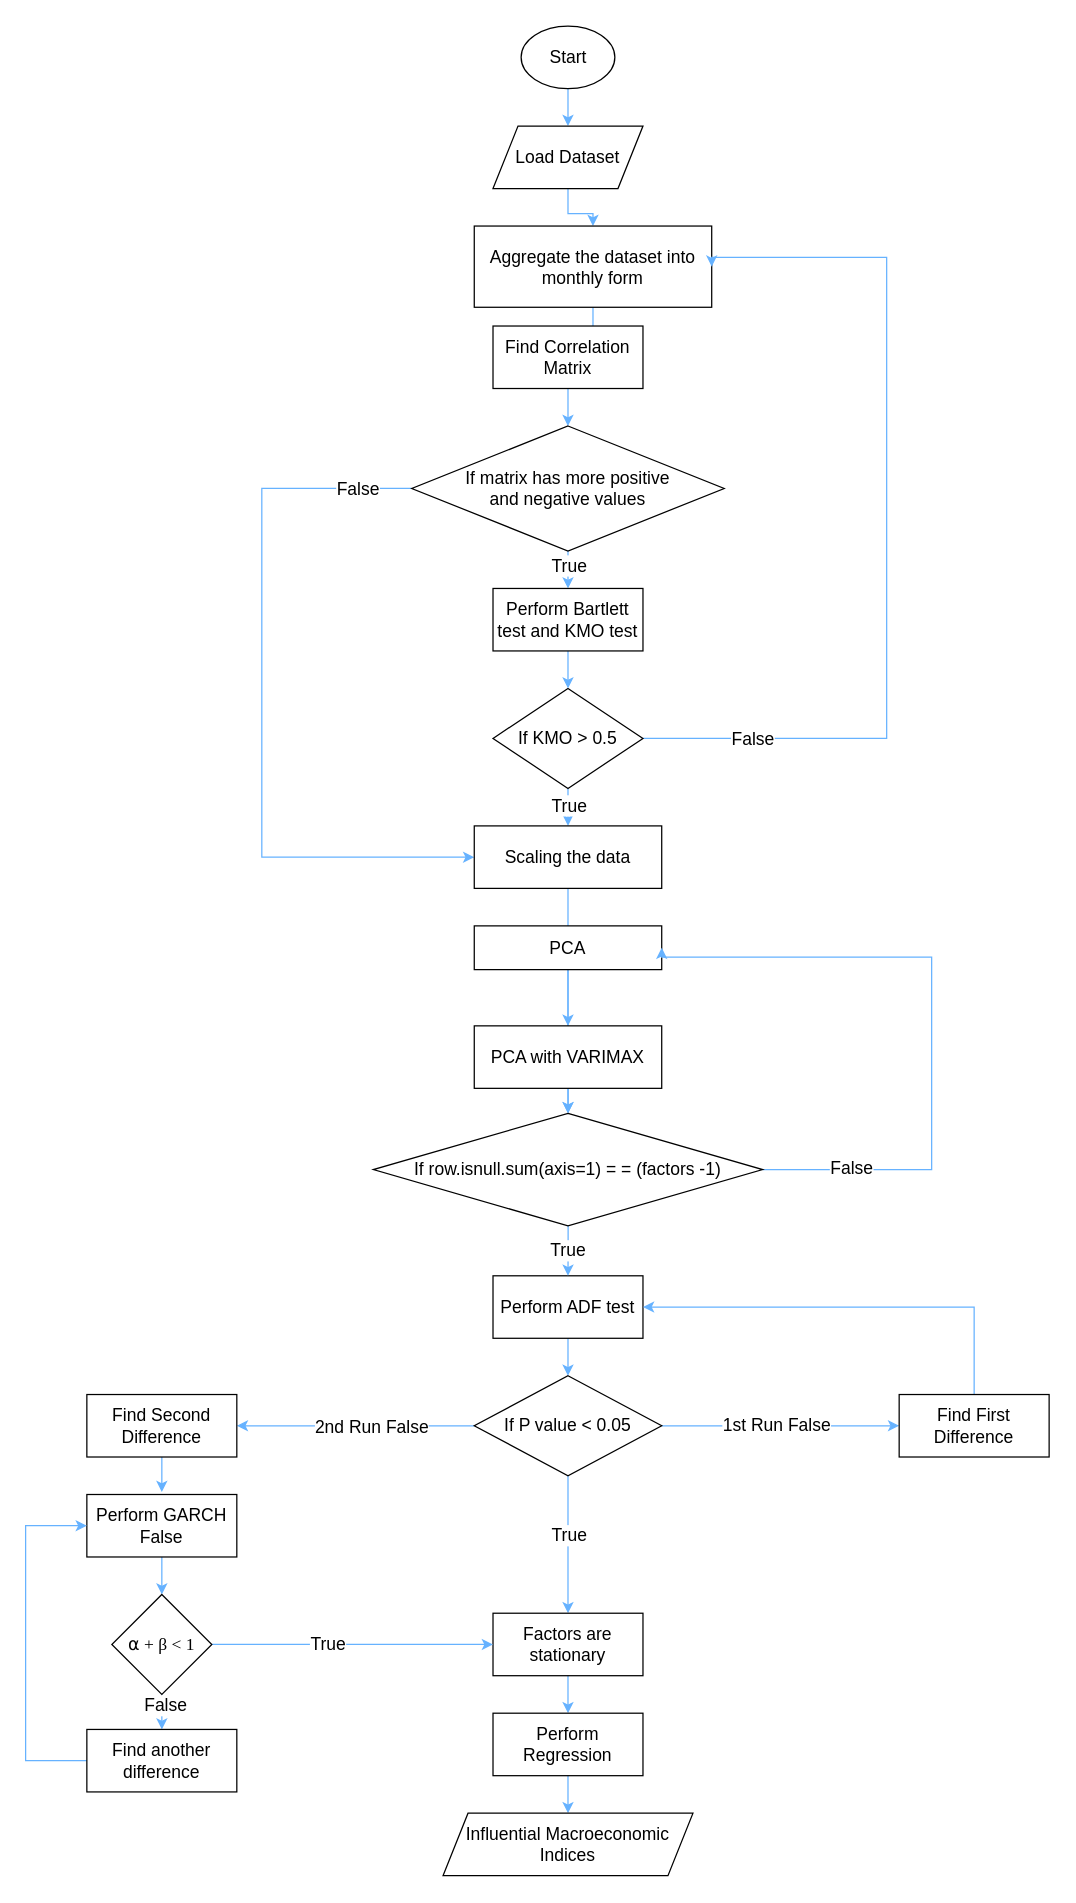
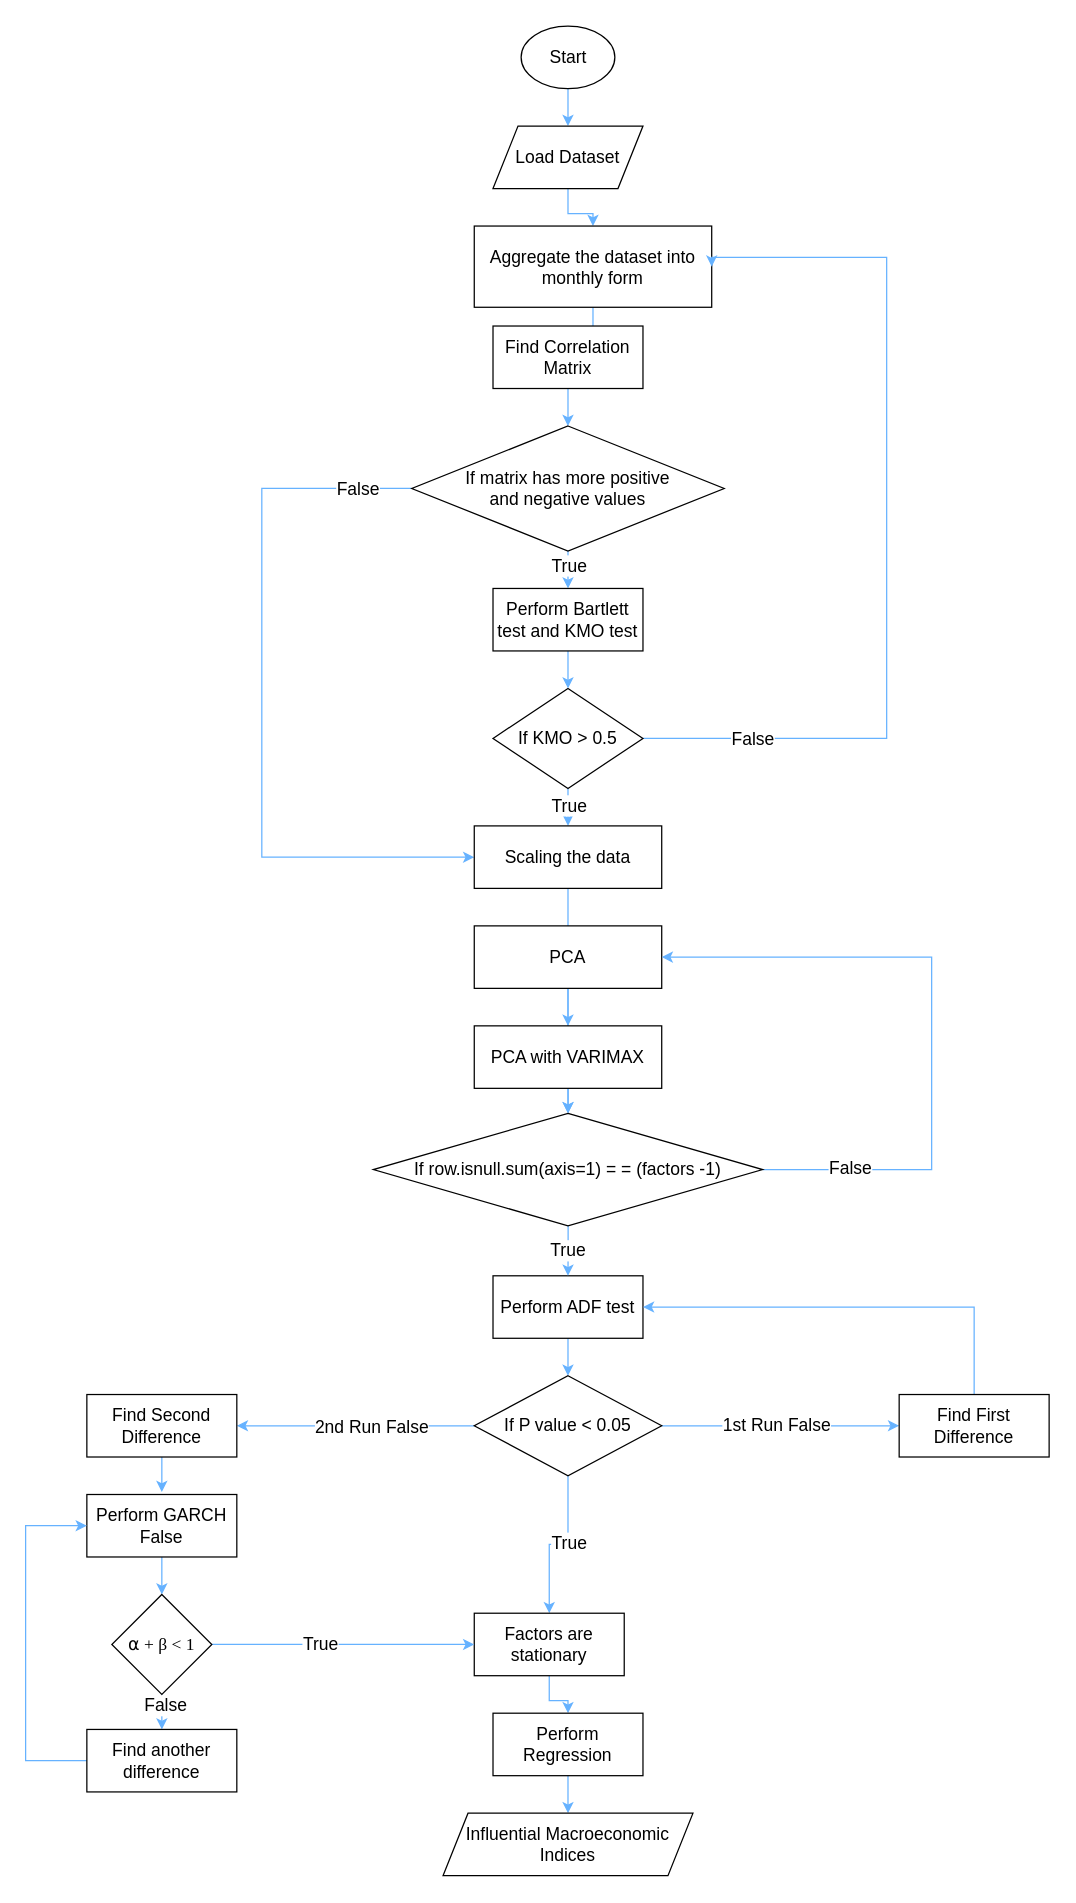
node "PCA": size 188x44 -> 188x63
node "Factors are stationary": moved (568, 1644) -> (549, 1644)
